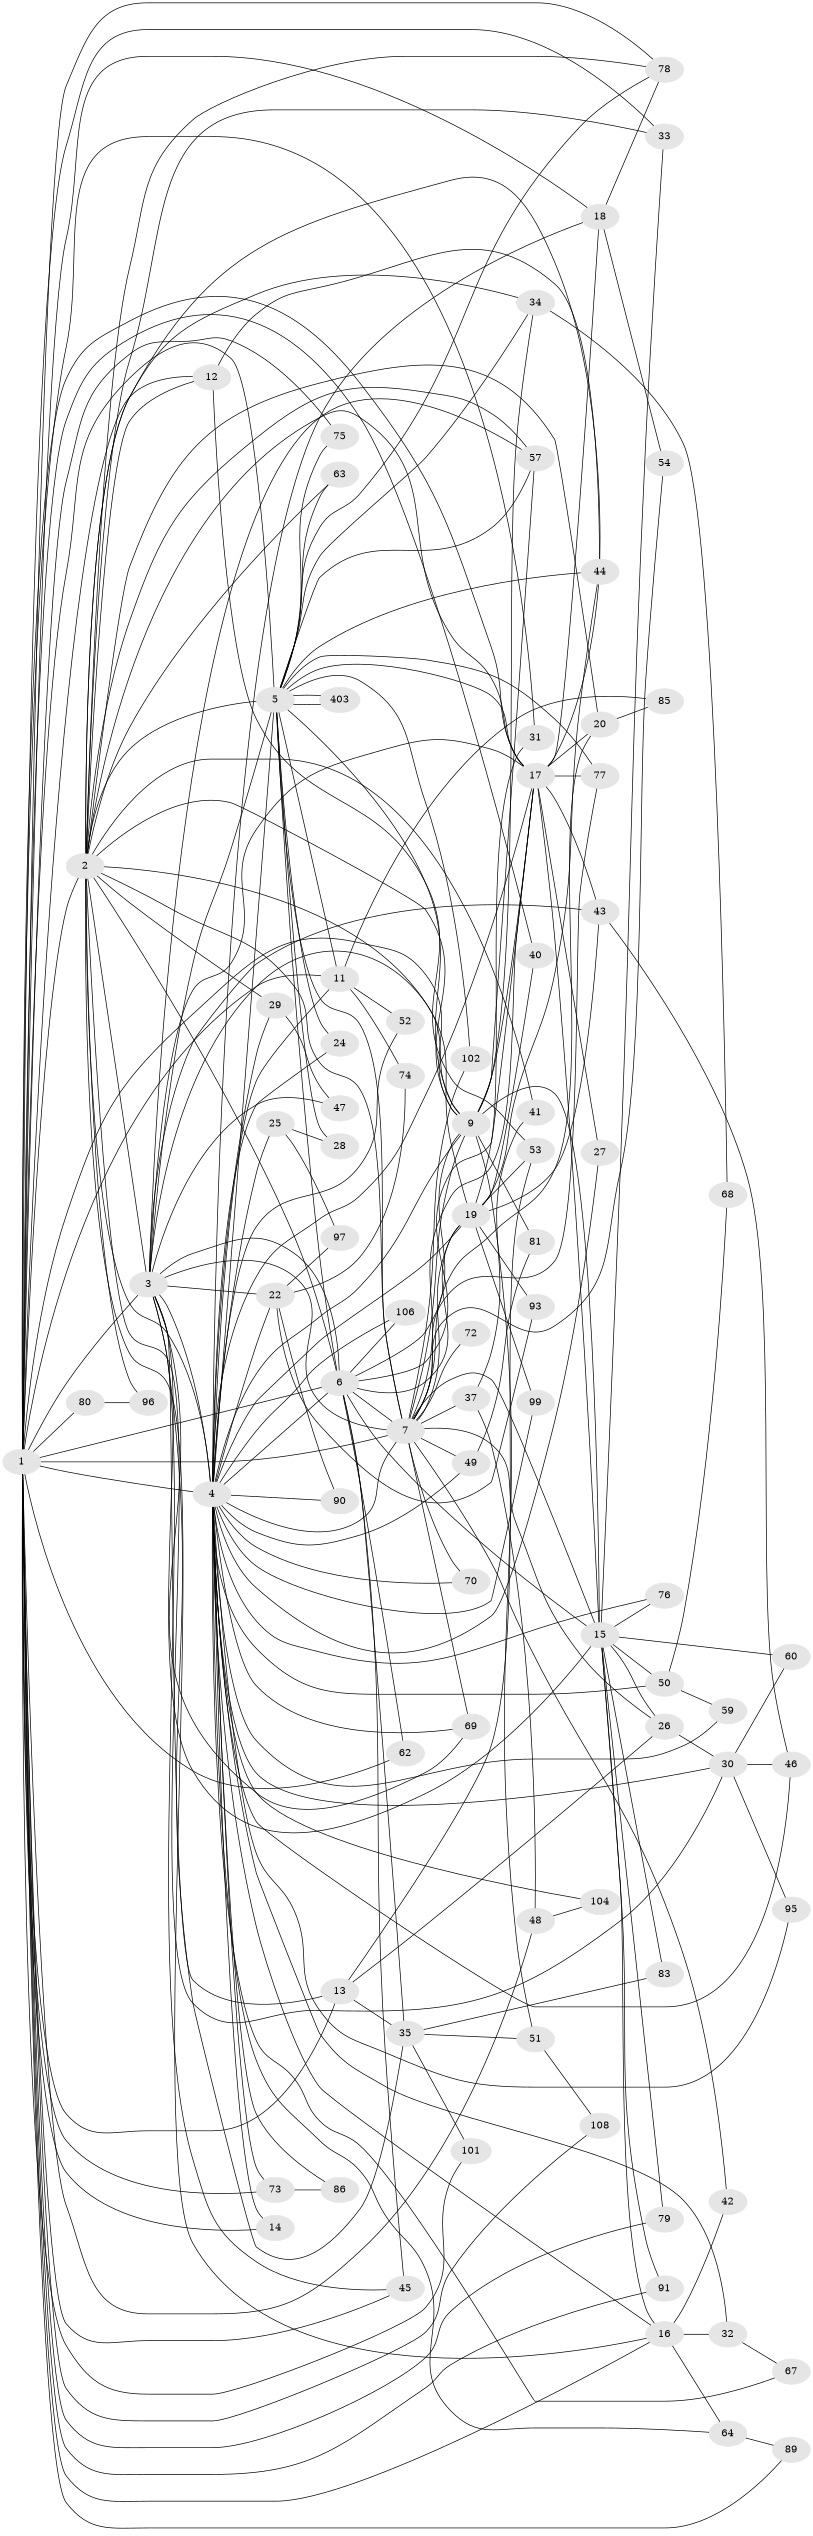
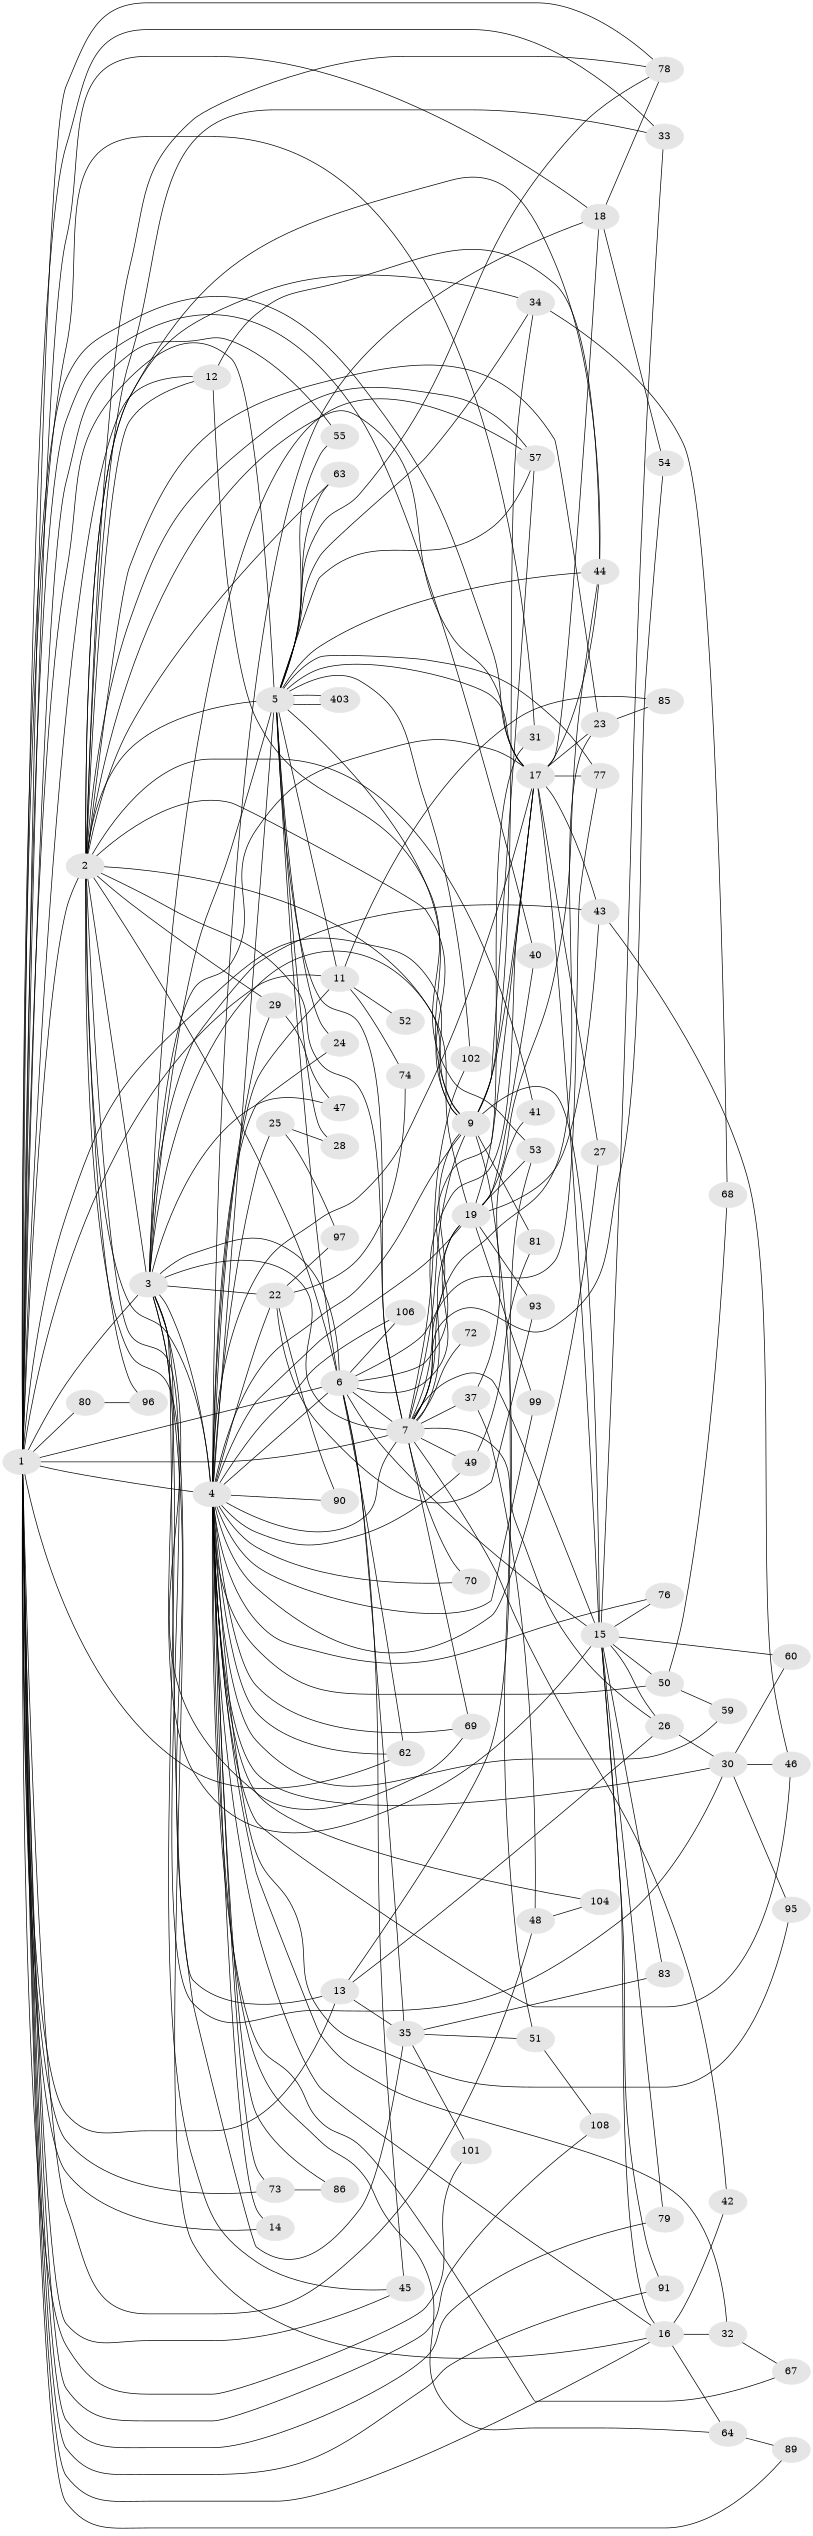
node "75": label "75" -> "55"
node "20": label "20" -> "23"
edge "52" -- "4": now "62" -- "4"
